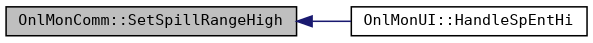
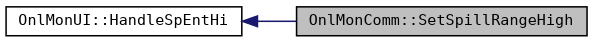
edge "OnlMonUI::HandleSpEntHi" -> "OnlMonComm::SetSpillRangeHigh": reversed
